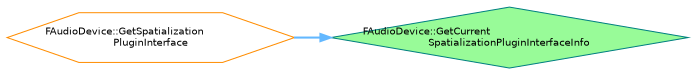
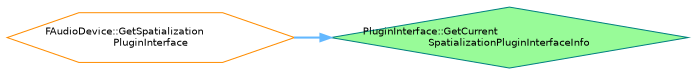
node "FAudioDevice::GetCurrent SpatializationPluginInterfaceInfo": label "FAudioDevice::GetCurrent SpatializationPluginInterfaceInfo" -> "PluginInterface::GetCurrent SpatializationPluginInterfaceInfo"
